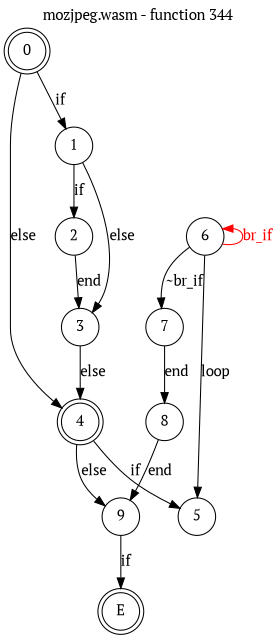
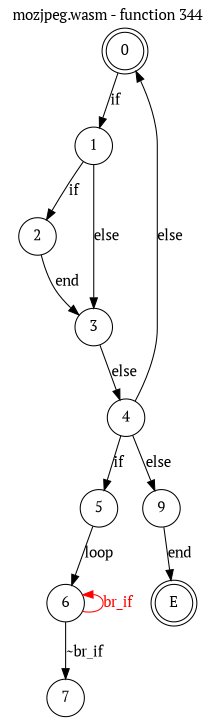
edge "0" -> "4": reversed
edge "6" -> "5": reversed
node "4": shape doublecircle -> circle
node "8": removed
edge "9" -> "E": label "if" -> "end"
